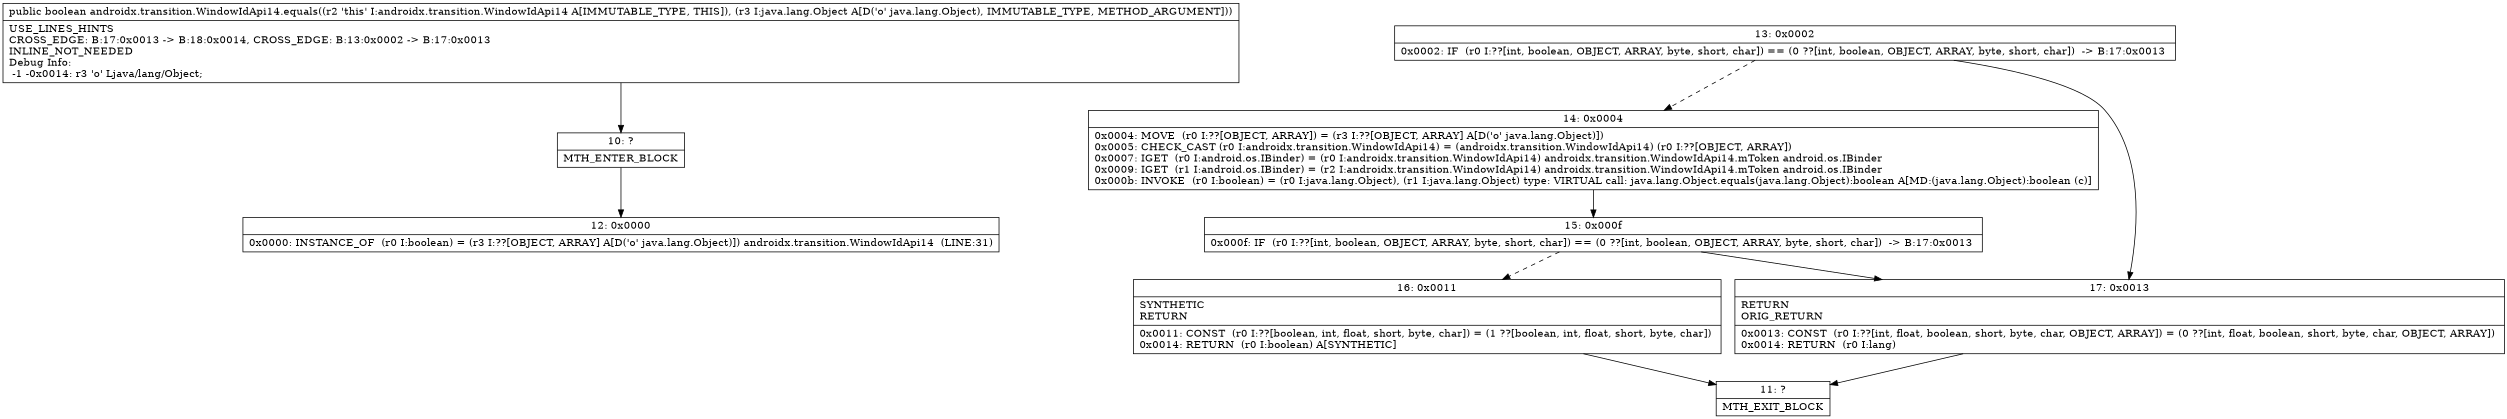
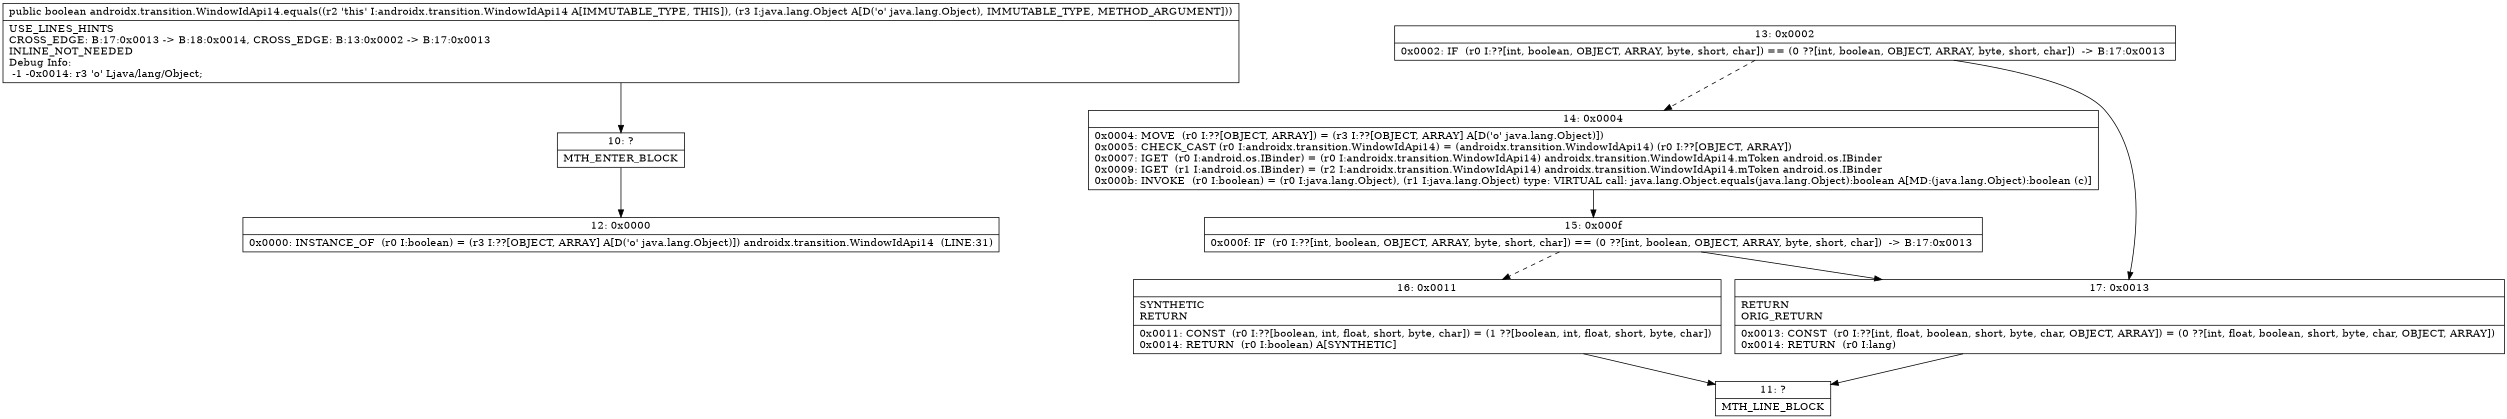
node "11: ?": text "MTH_EXIT_BLOCK" -> "MTH_LINE_BLOCK"
